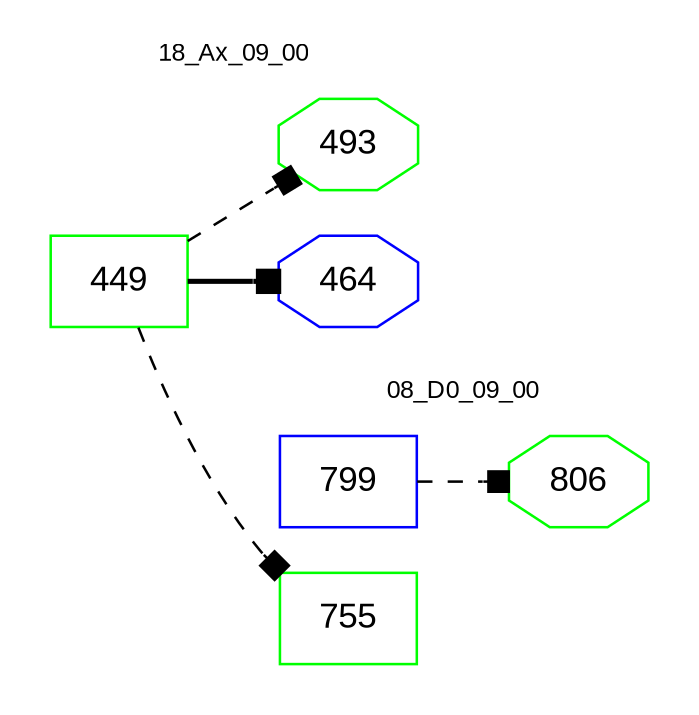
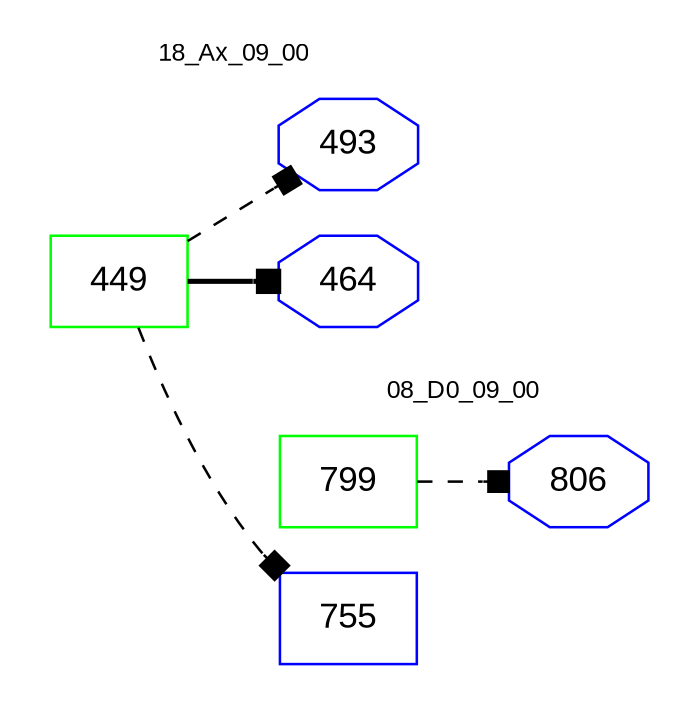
node "493": color green -> blue
node "799": color blue -> green
node "806": color green -> blue
node "755": color green -> blue
